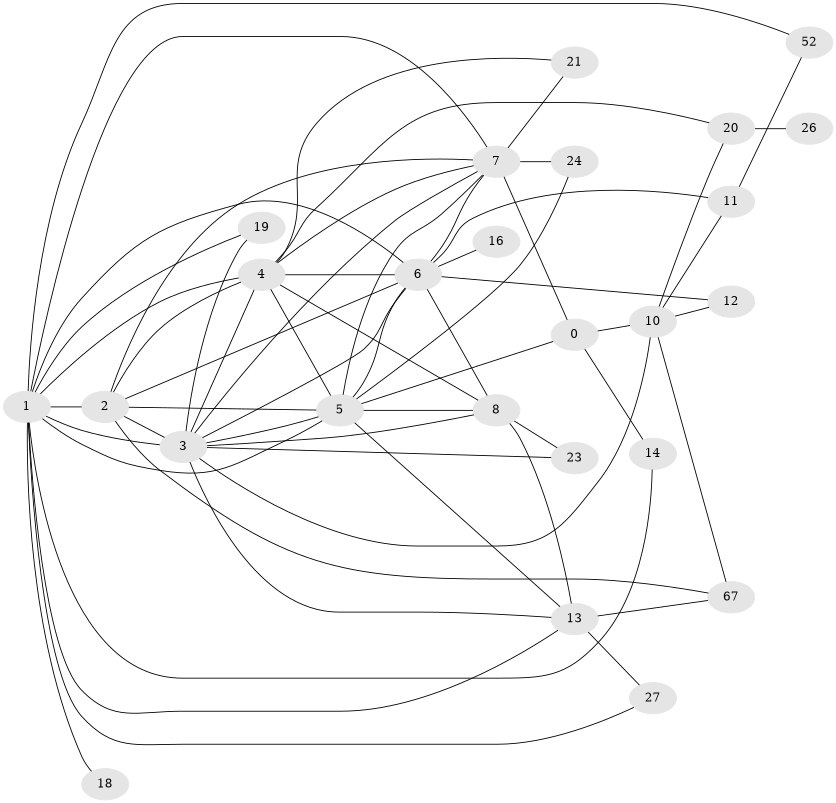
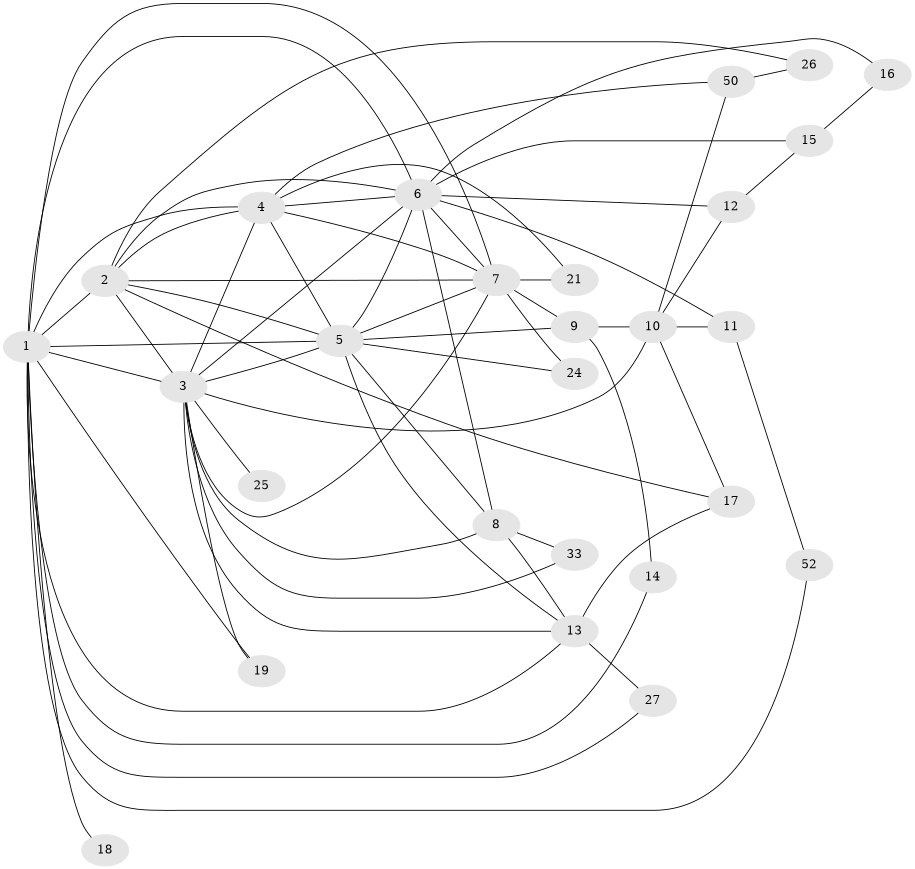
edge "26" -- "2": added
node "20": label "20" -> "50"
node "15": added
node "0": label "0" -> "9"
edge "4" -- "8": removed
node "23": label "23" -> "33"
node "25": added
node "67": label "67" -> "17"
